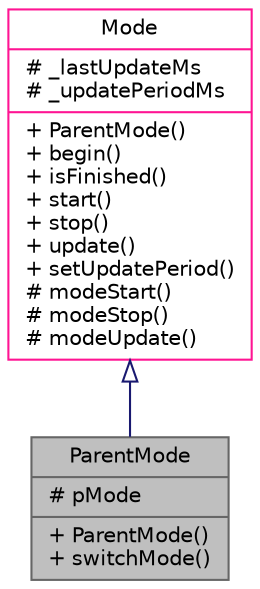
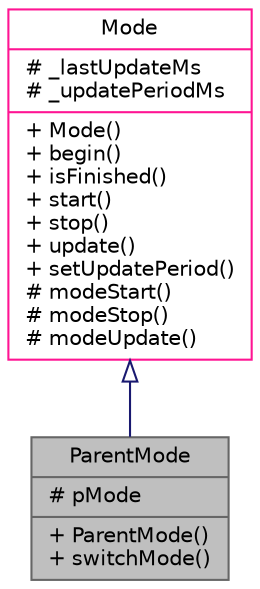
node "Mode": text "+ ParentMode()" -> "+ Mode()"
